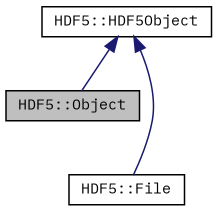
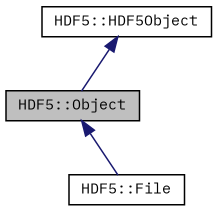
edge "HDF5::File" -> "HDF5::HDF5Object": now "HDF5::File" -> "HDF5::Object"
